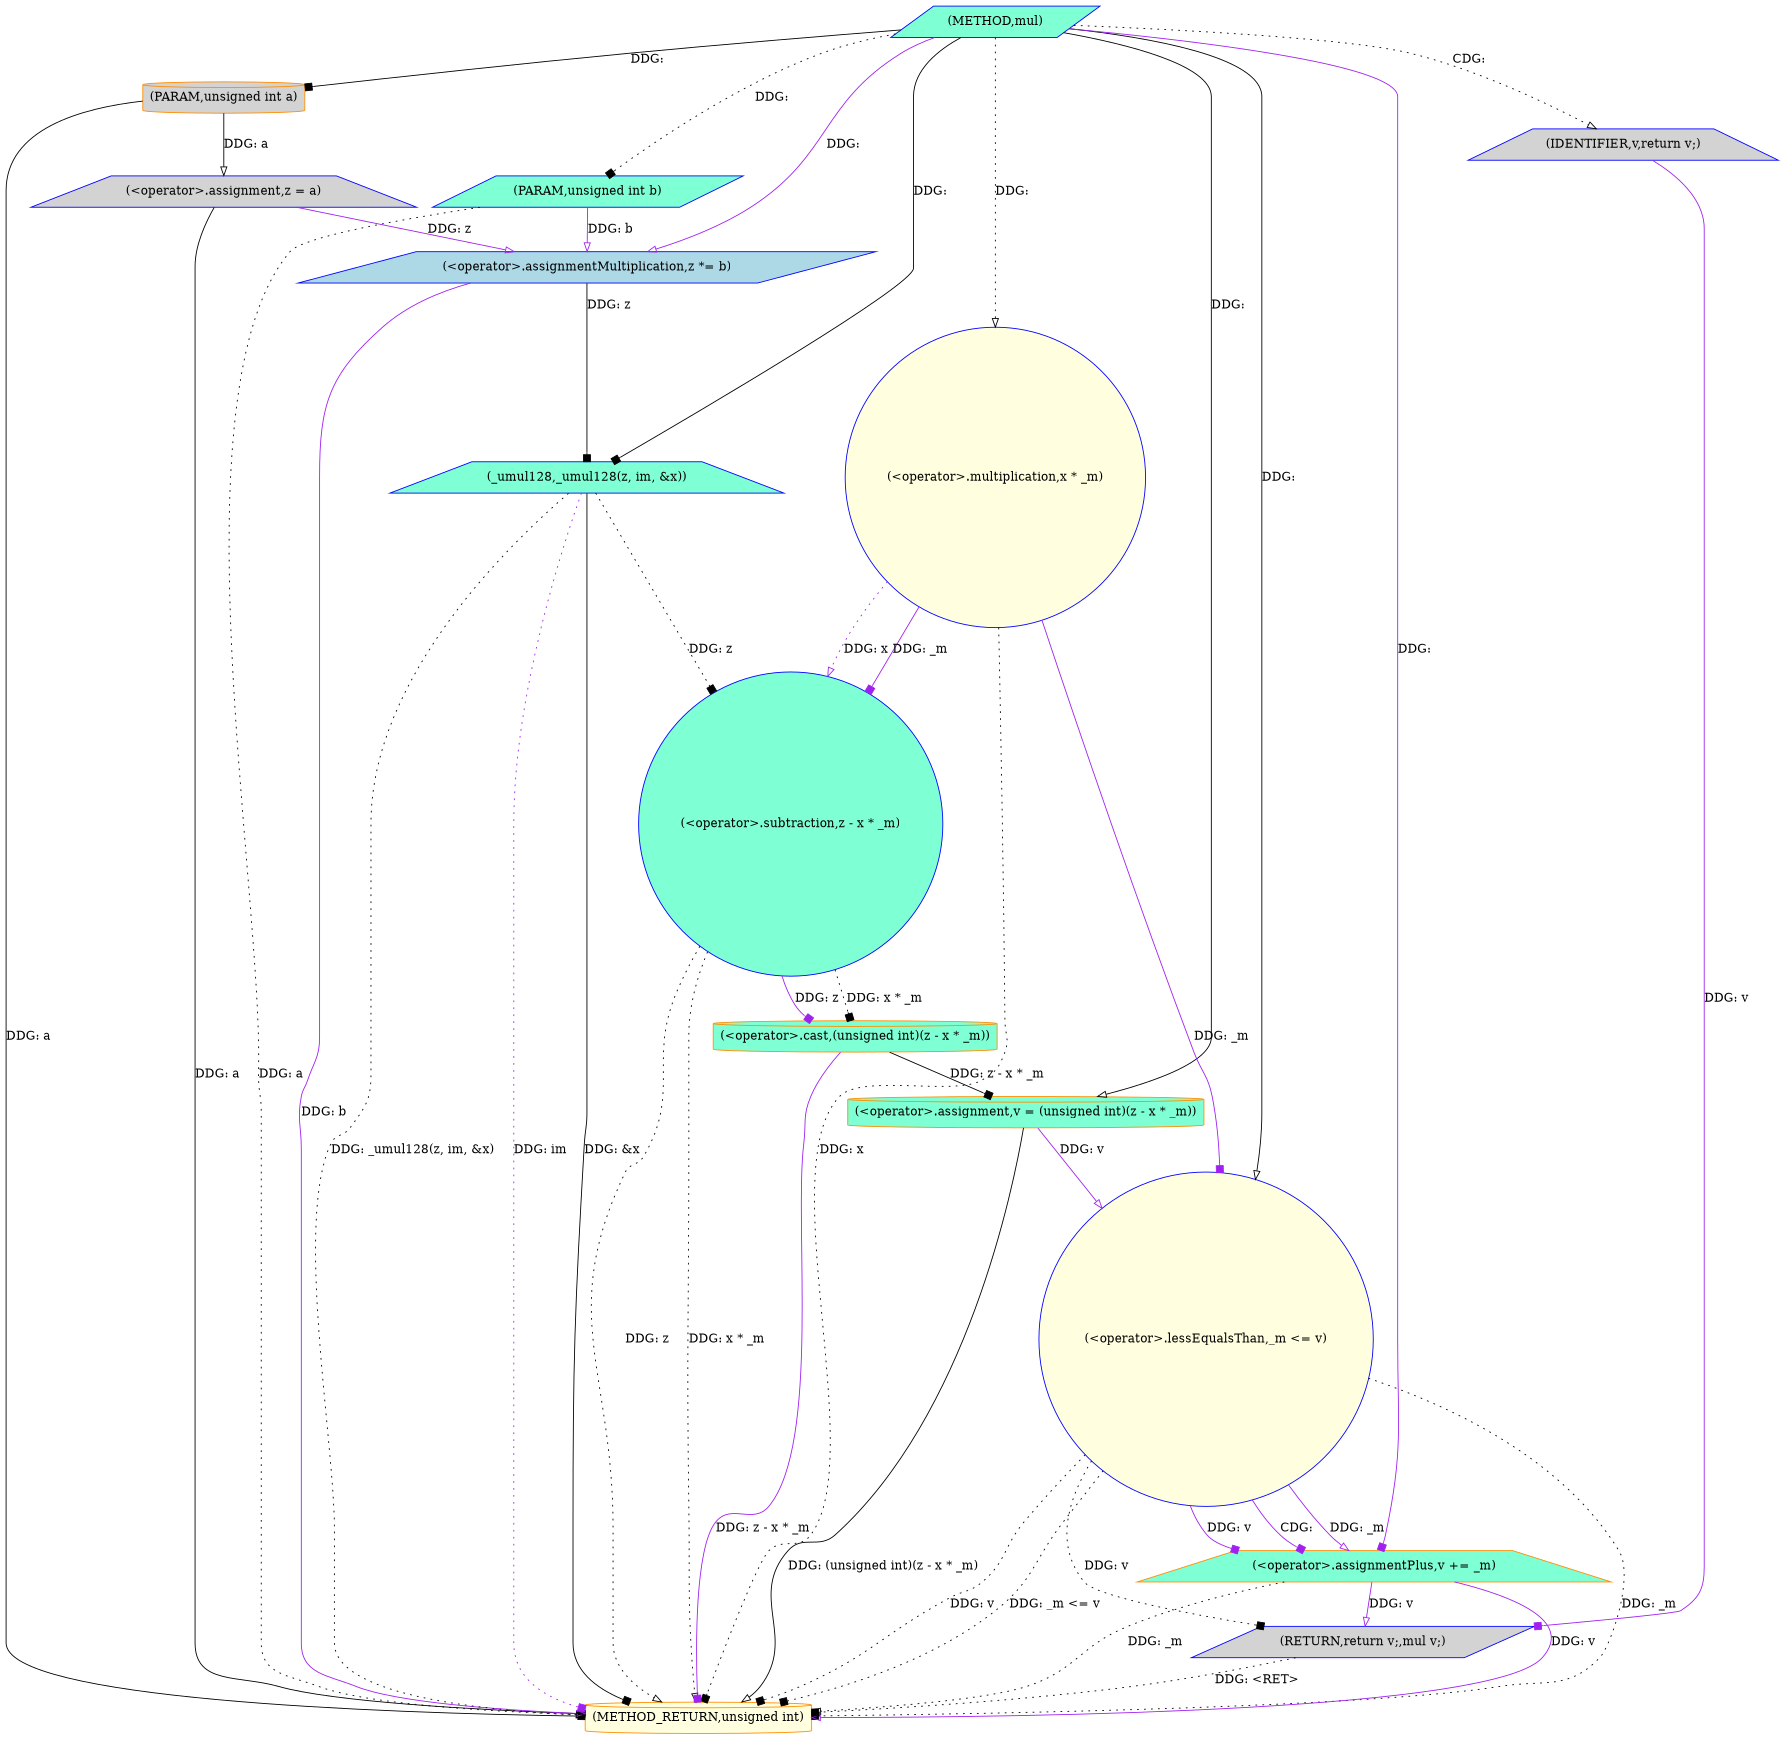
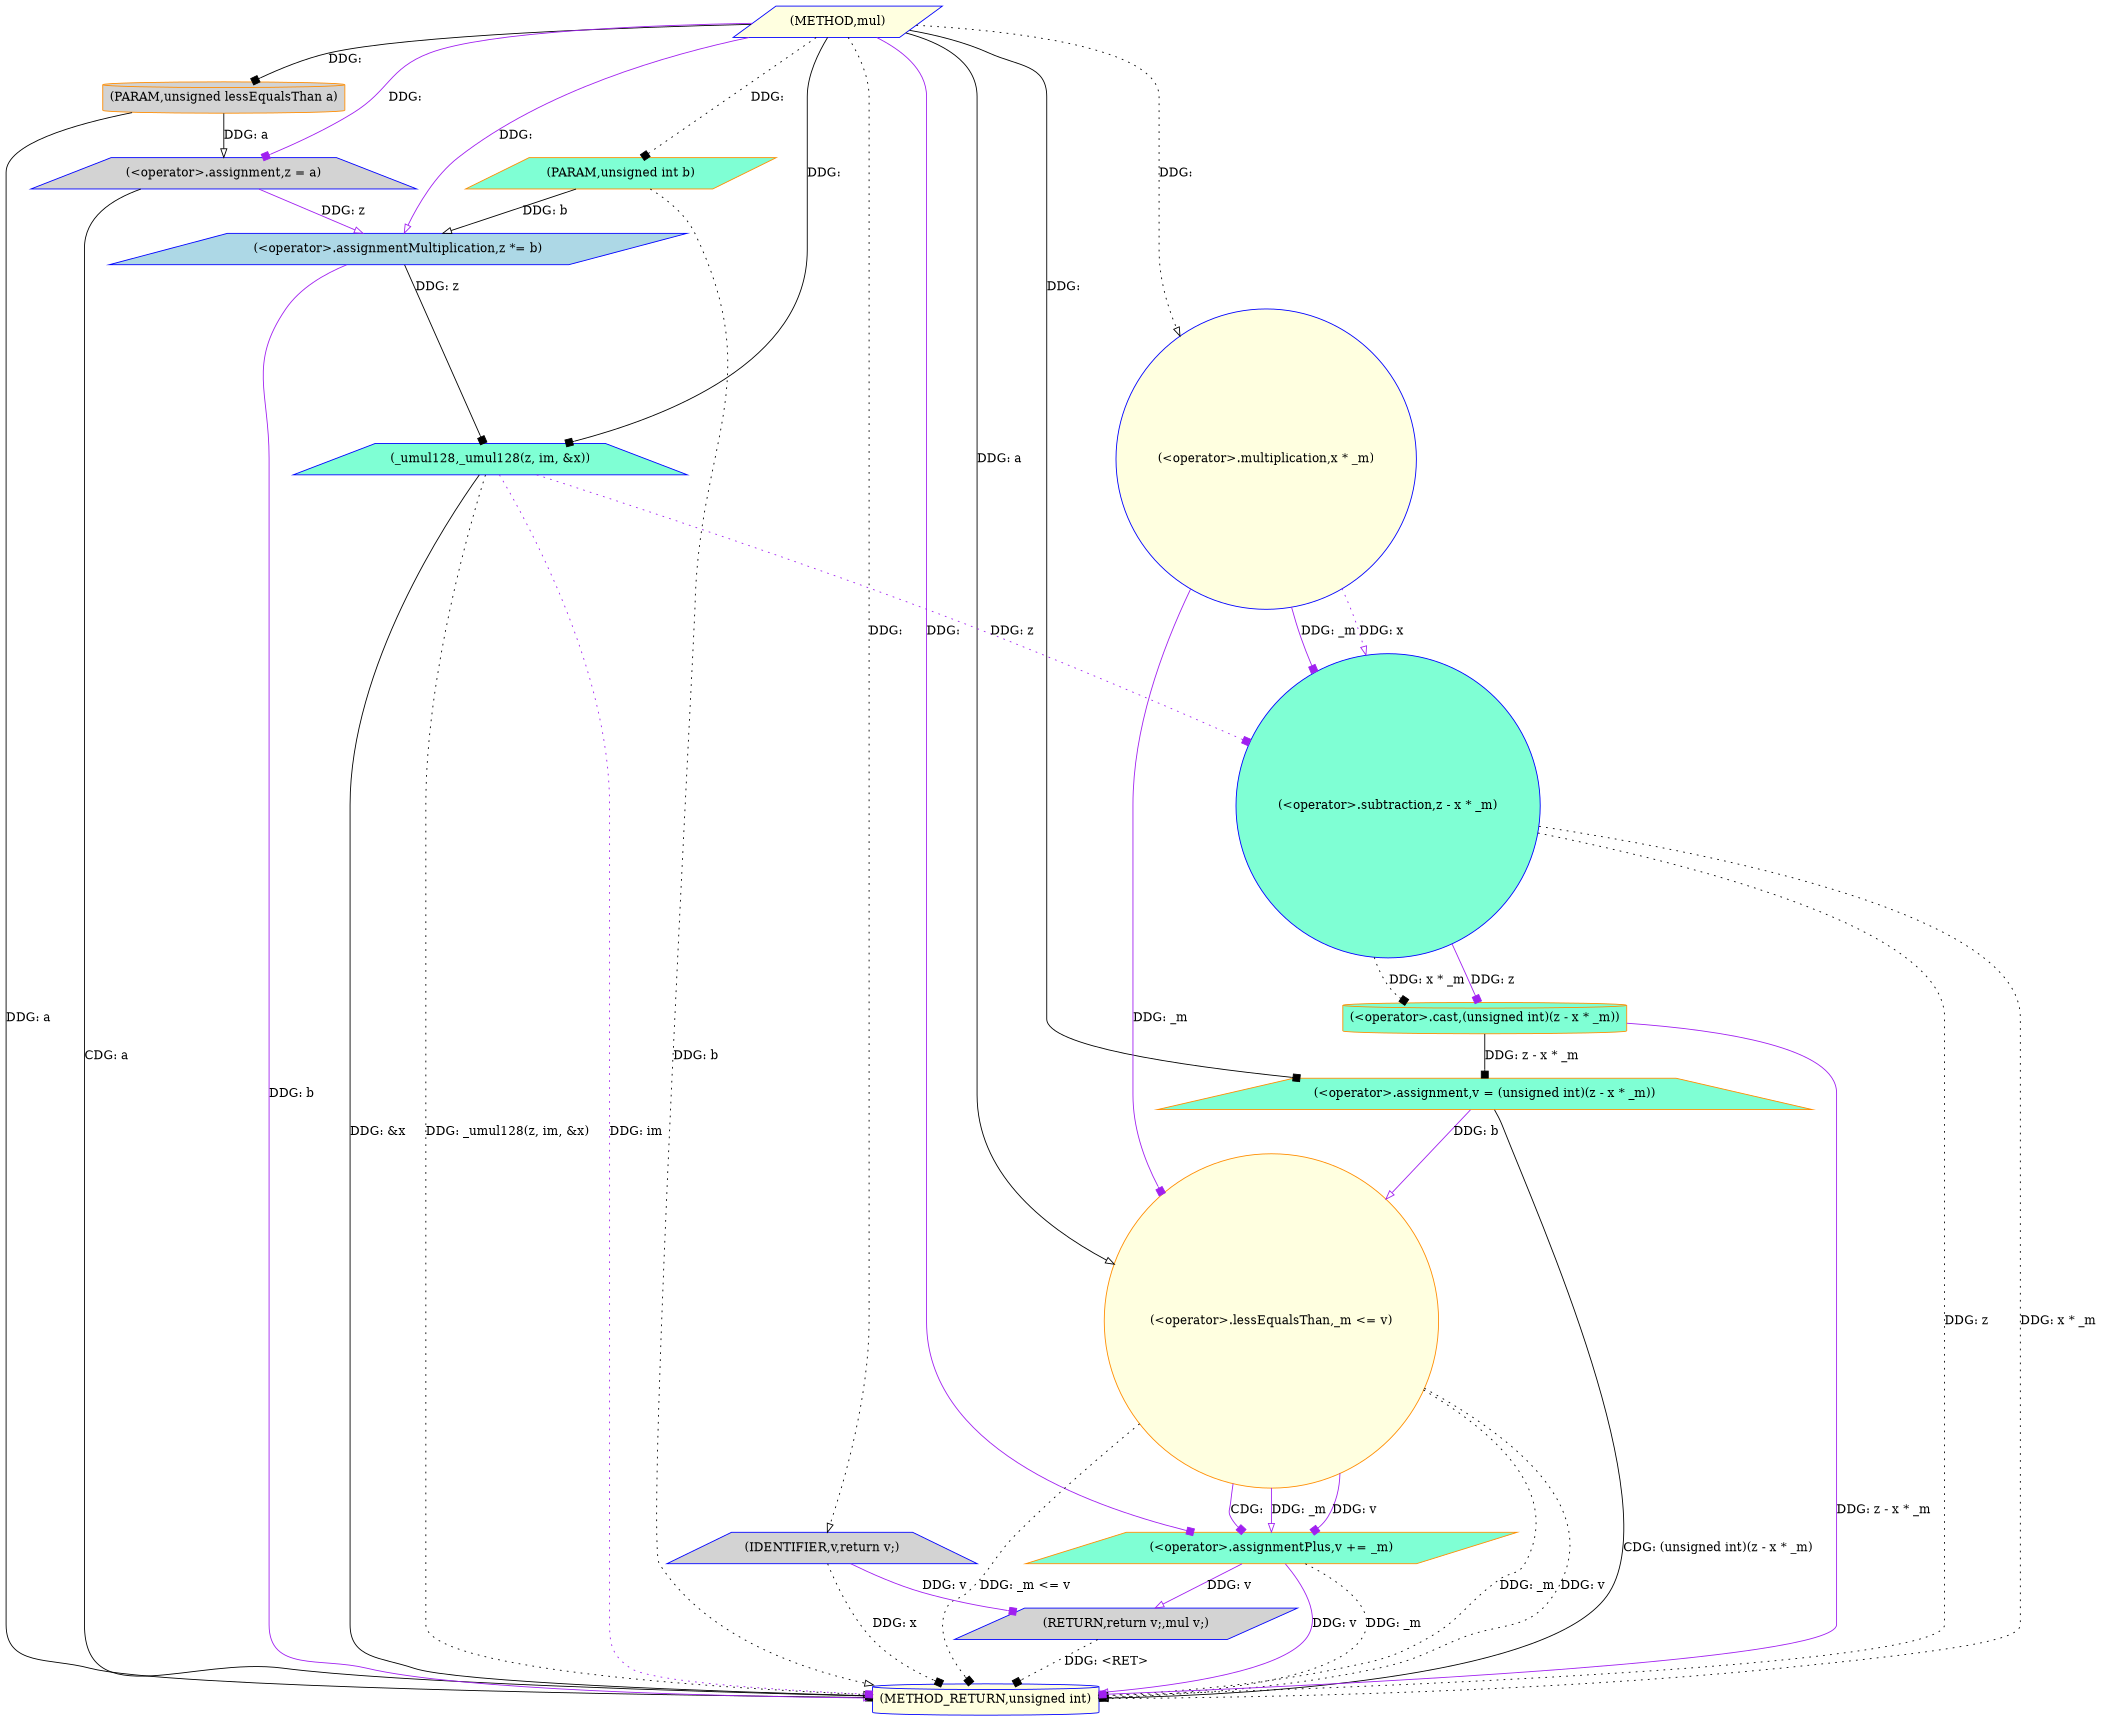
node "(METHOD,mul)": fillcolor aquamarine -> lightyellow
edge "(METHOD,mul)" -> "(<operator>.assignment,z = a)": added, label "DDG:"
edge "(METHOD,mul)" -> "(IDENTIFIER,v,return v;)": label "CDG: " -> "DDG: "
node "(PARAM,unsigned int a)": label "(PARAM,unsigned int a)" -> "(PARAM,unsigned lessEqualsThan a)"
node "(PARAM,unsigned int b)": color blue -> darkorange
edge "(PARAM,unsigned int b)" -> "(<operator>.assignmentMultiplication,z *= b)": color purple -> black
edge "(METHOD,mul)" -> "(<operator>.lessEqualsThan,_m <= v)": label "DDG: " -> "DDG: a"
edge "(METHOD,mul)" -> "(<operator>.assignment,v = (unsigned int)(z - x * _m))": arrowhead onormal -> box
edge "(_umul128,_umul128(z, im, &x))" -> "(<operator>.subtraction,z - x * _m)": color black -> purple
edge "(<operator>.assignment,z = a)" -> "(METHOD_RETURN,unsigned int)": label "DDG: a" -> "CDG: a"
edge "(PARAM,unsigned int b)" -> "(METHOD_RETURN,unsigned int)": label "DDG: a" -> "DDG: b"
node "(<operator>.assignment,v = (unsigned int)(z - x * _m))": shape cylinder -> trapezium
edge "(<operator>.multiplication,x * _m)" -> "(METHOD_RETURN,unsigned int)": now "(IDENTIFIER,v,return v;)" -> "(METHOD_RETURN,unsigned int)"
edge "(<operator>.assignment,v = (unsigned int)(z - x * _m))" -> "(<operator>.lessEqualsThan,_m <= v)": label "DDG: v" -> "DDG: b"
node "(<operator>.lessEqualsThan,_m <= v)": color blue -> darkorange
edge "(<operator>.assignment,v = (unsigned int)(z - x * _m))" -> "(METHOD_RETURN,unsigned int)": label "DDG: (unsigned int)(z - x * _m)" -> "CDG: (unsigned int)(z - x * _m)"
node "(<operator>.assignmentPlus,v += _m)": shape trapezium -> parallelogram
edge "(<operator>.lessEqualsThan,_m <= v)" -> "(RETURN,return v;,mul v;)": removed, label "DDG: v"
node "(METHOD_RETURN,unsigned int)": color darkorange -> blue
